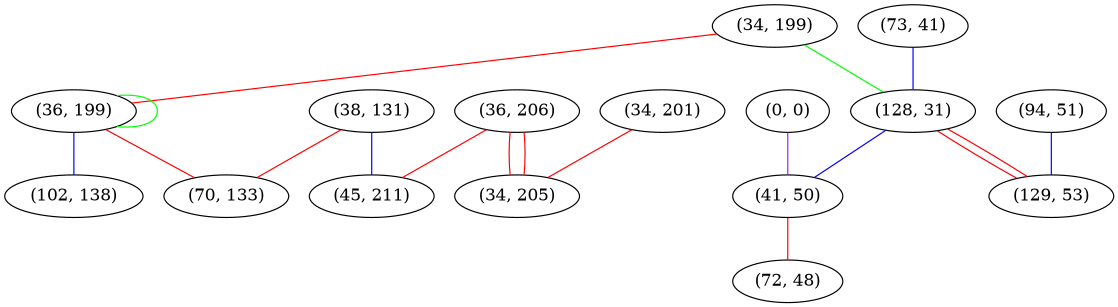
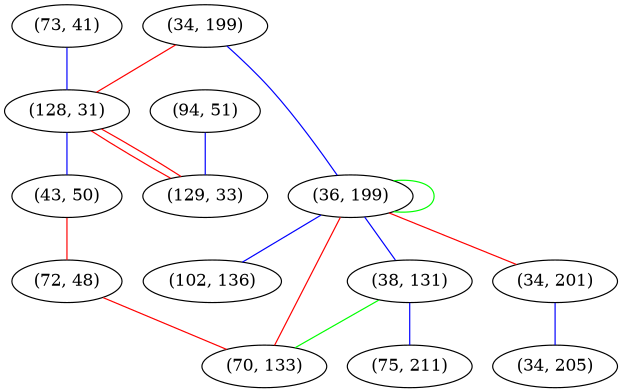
edge "(34, 199)" -- "(36, 199)": color red -> blue
edge "(34, 199)" -- "(128, 31)": color green -> red
node "(36, 206)": removed
node "(0, 0)": removed
edge "(38, 131)" -- "(70, 133)": color red -> green
edge "(34, 201)" -- "(34, 205)": color red -> blue
node "(102, 138)": label "(102, 138)" -> "(102, 136)"
node "(45, 211)": label "(45, 211)" -> "(75, 211)"
node "(41, 50)": label "(41, 50)" -> "(43, 50)"
node "(129, 53)": label "(129, 53)" -> "(129, 33)"
edge "(36, 199)" -- "(38, 131)": added
edge "(36, 199)" -- "(34, 201)": added
edge "(72, 48)" -- "(70, 133)": added
